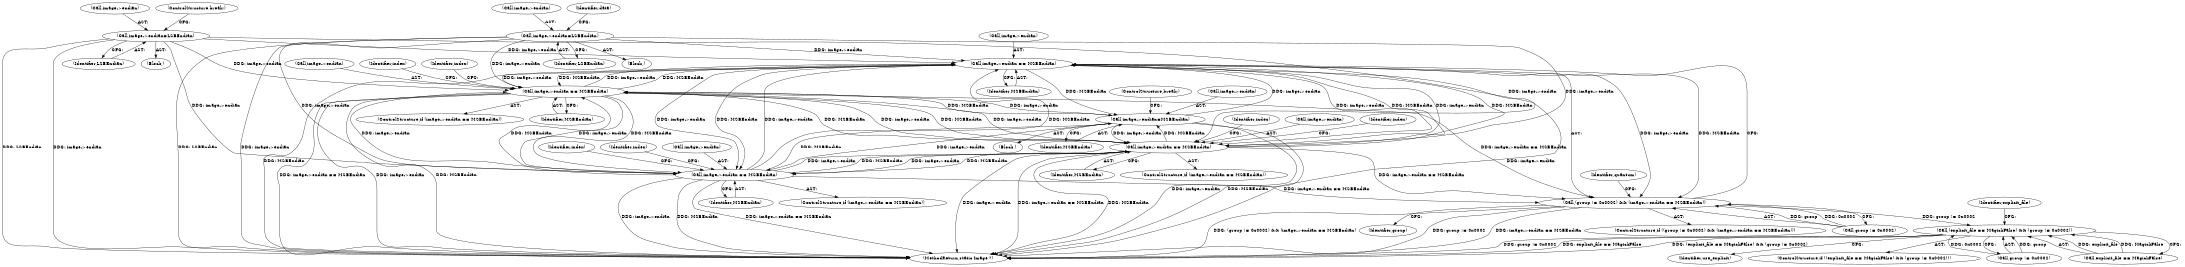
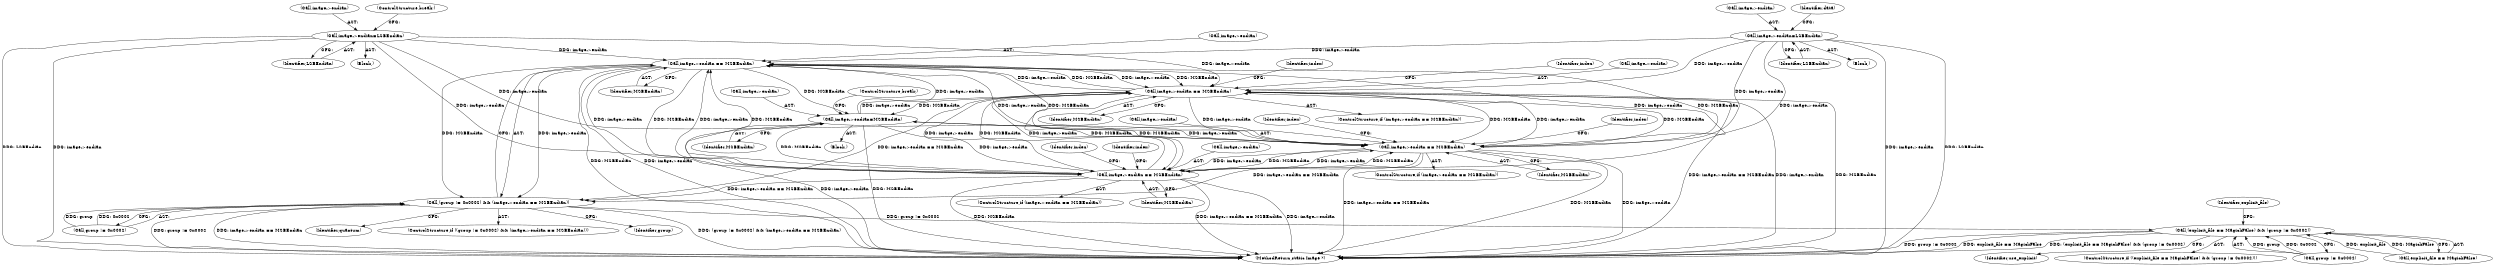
edge "(Identifier,quantum)" -> "(Call,(group != 0x0002) && (image->endian == MSBEndian))": reversed
